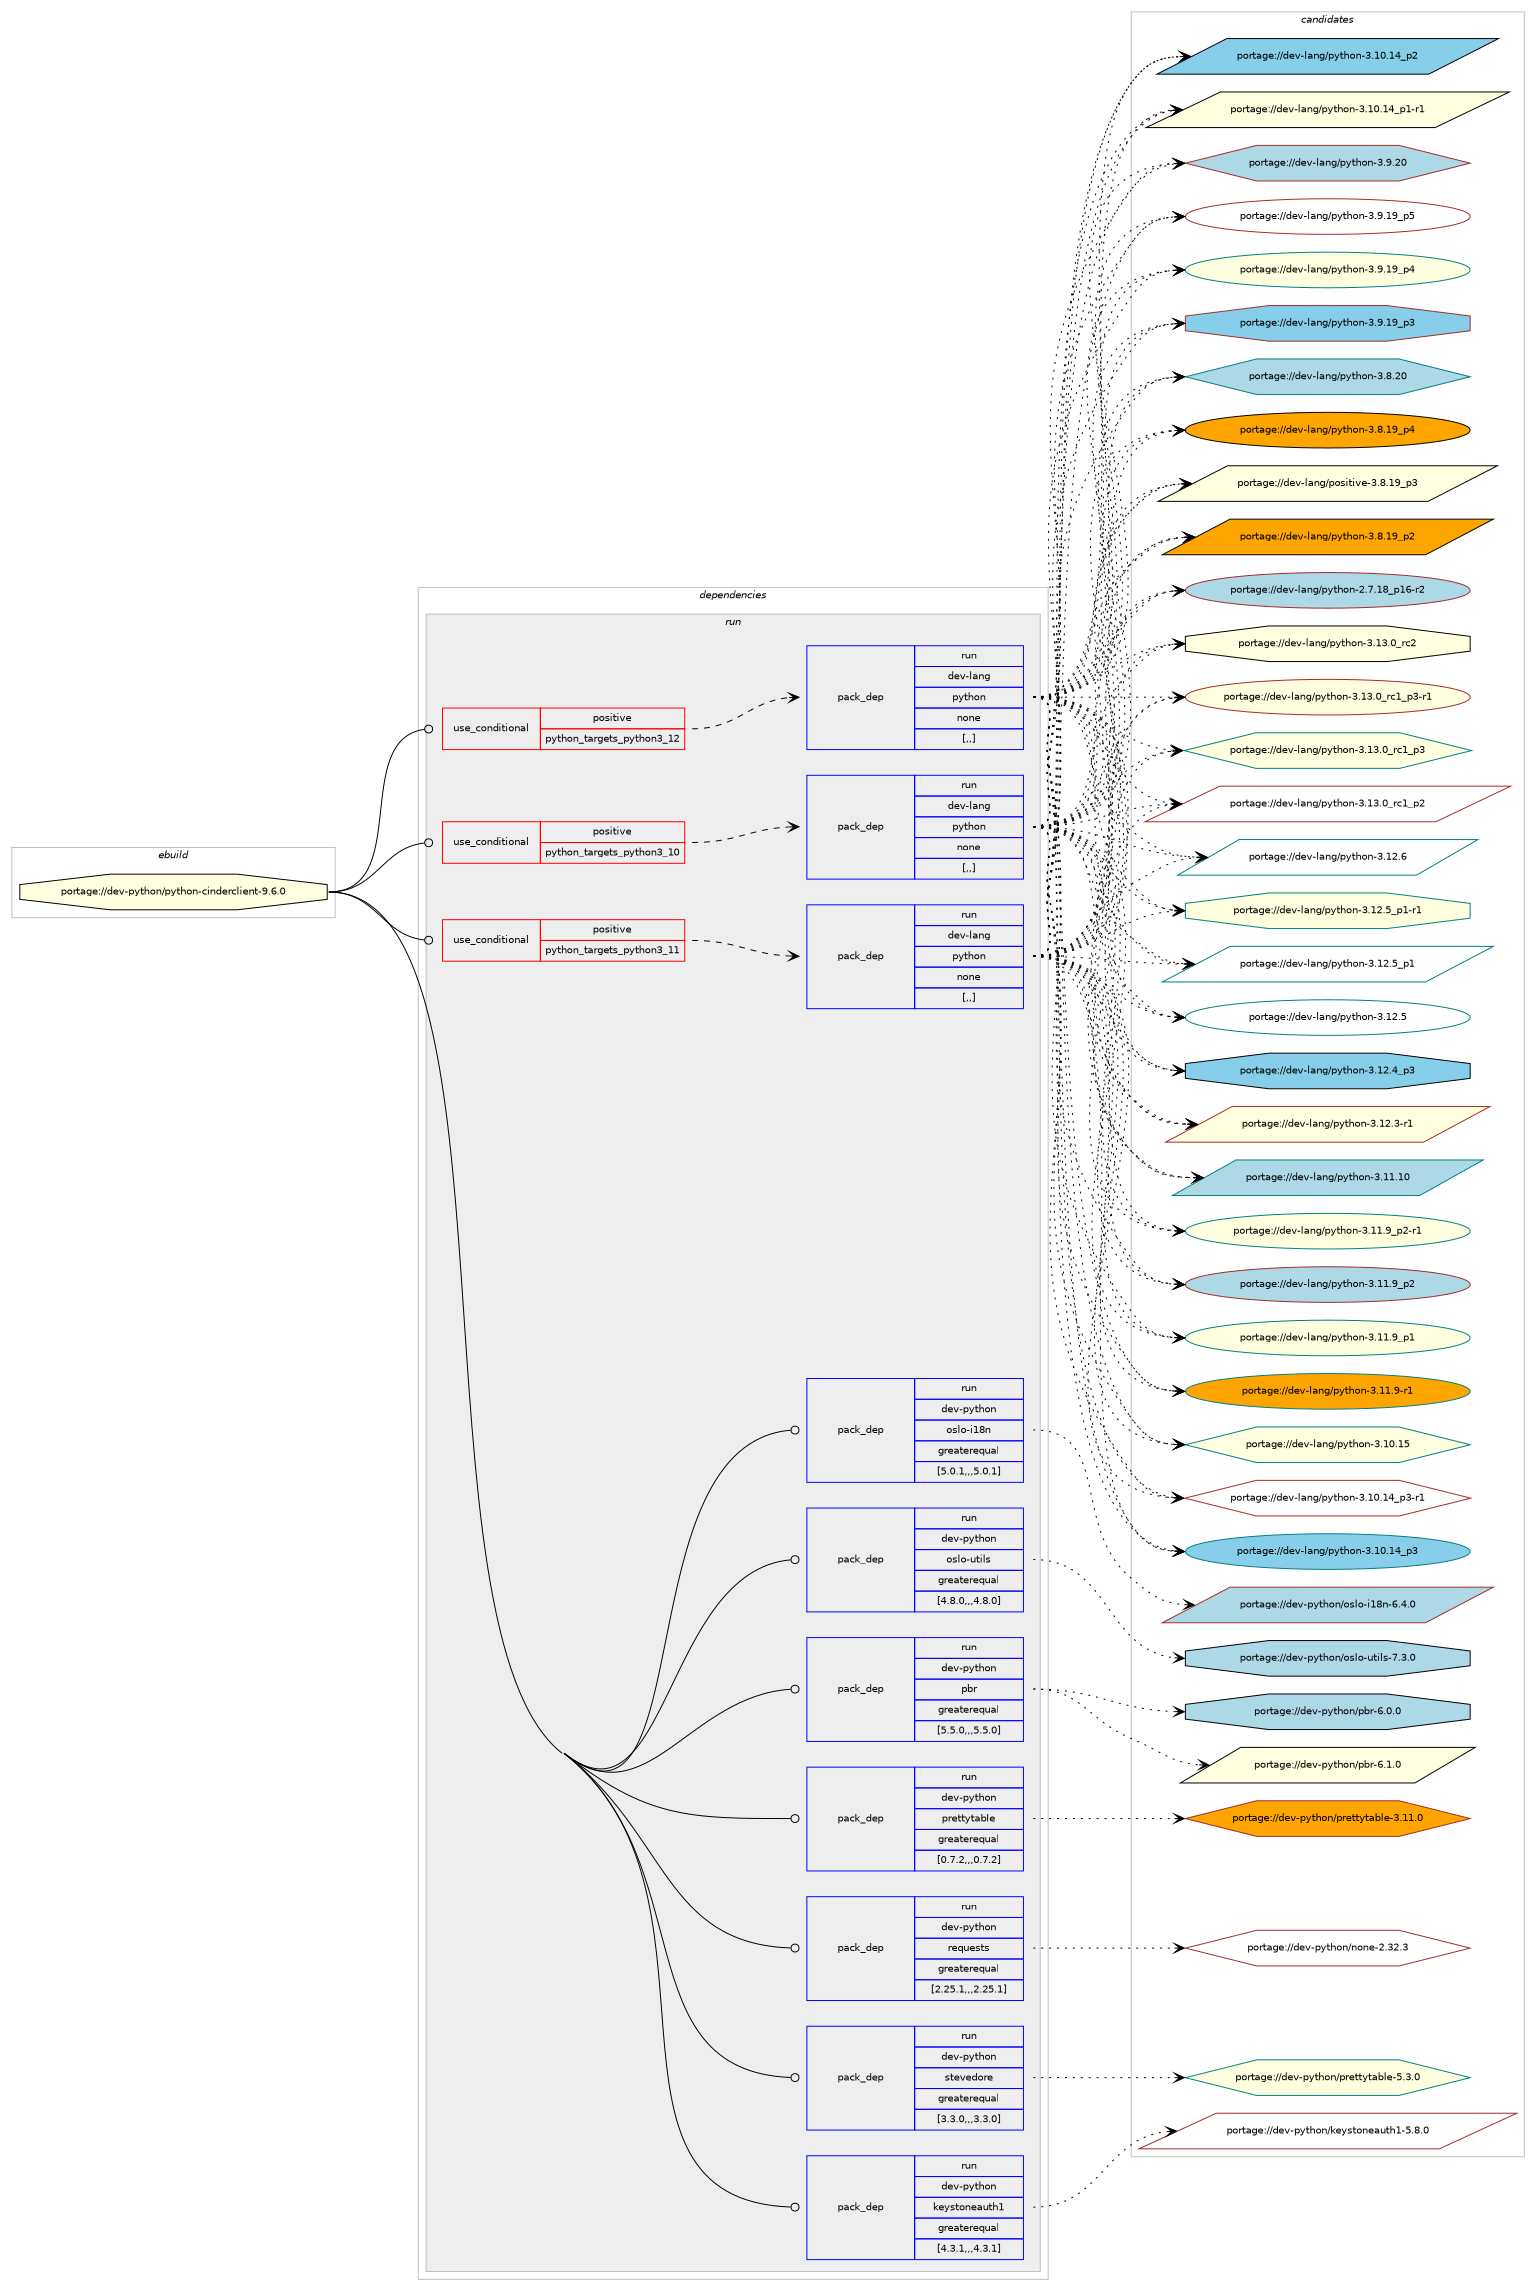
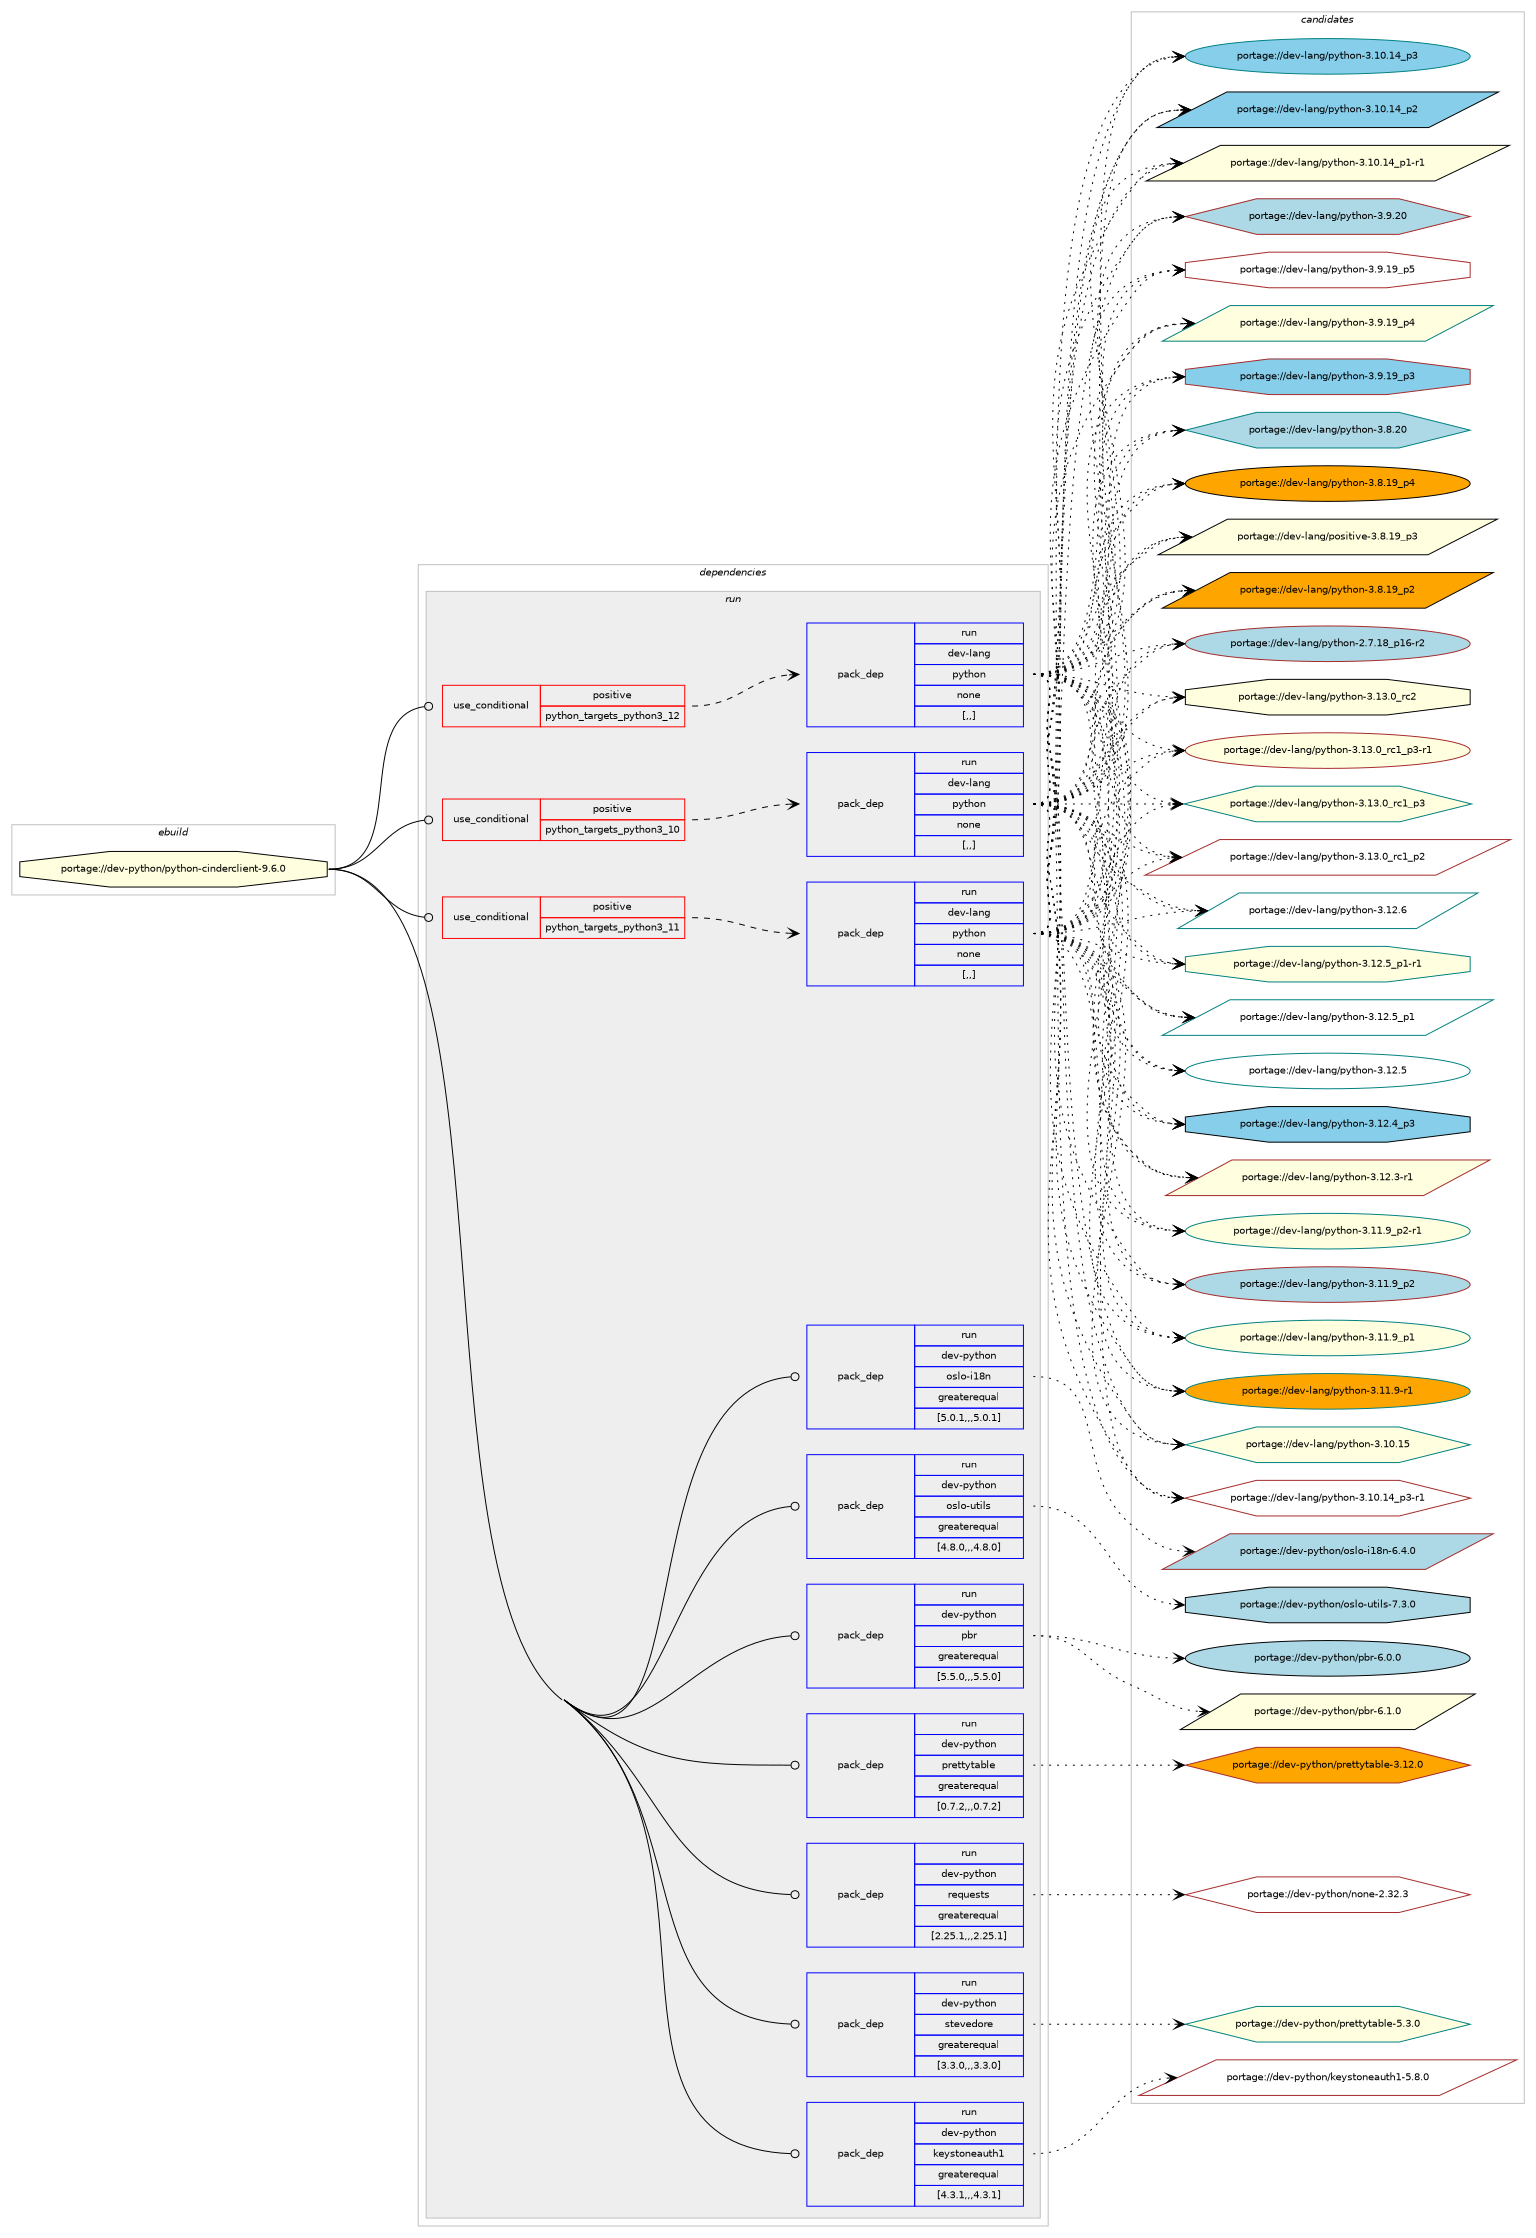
node "portage://dev-lang/python-3.9.19_p5": shape ellipse -> octagon
node "portage://dev-lang/python-3.9.19_p4": shape ellipse -> parallelogram
node "portage://dev-lang/python-3.11.10": removed
node "portage://dev-python/pbr-6.0.0": shape octagon -> ellipse
node "portage://dev-python/prettytable-3.11.0": label "portage://dev-python/prettytable-3.11.0" -> "portage://dev-python/prettytable-3.12.0"
